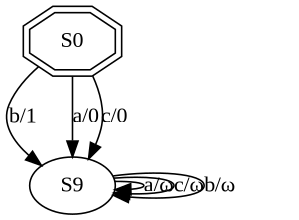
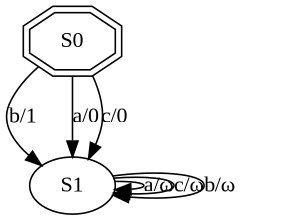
node "S9": label "S9" -> "S1"
